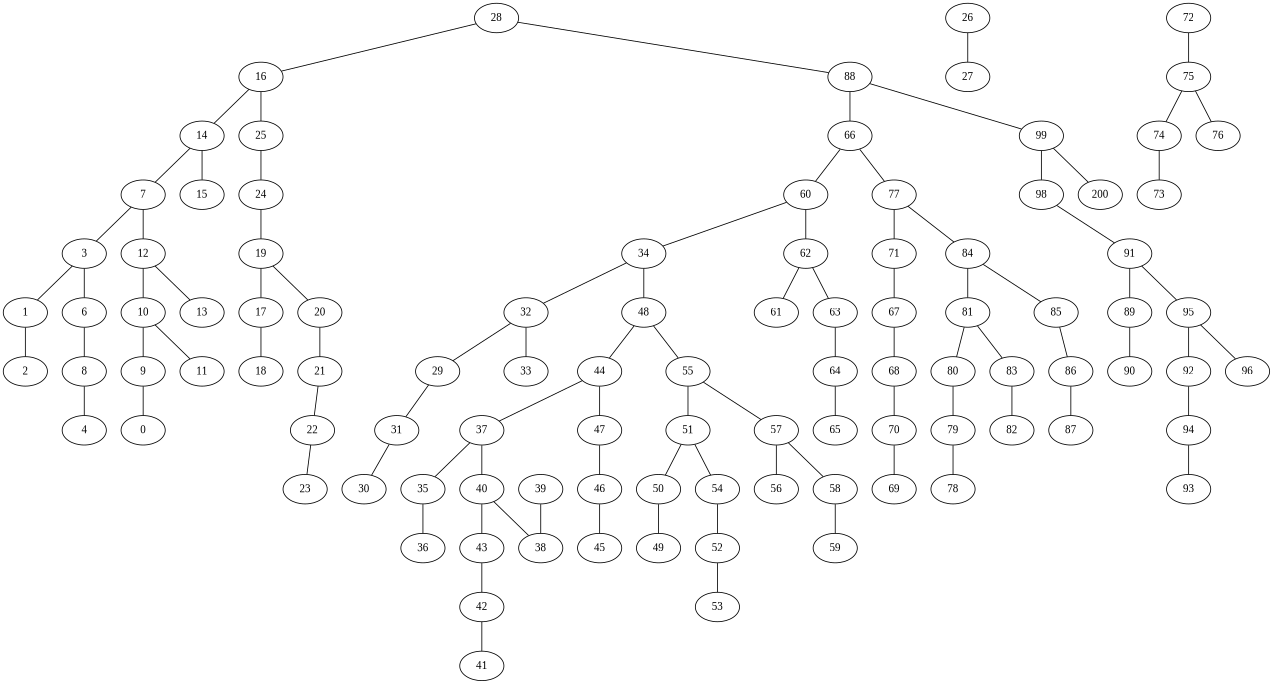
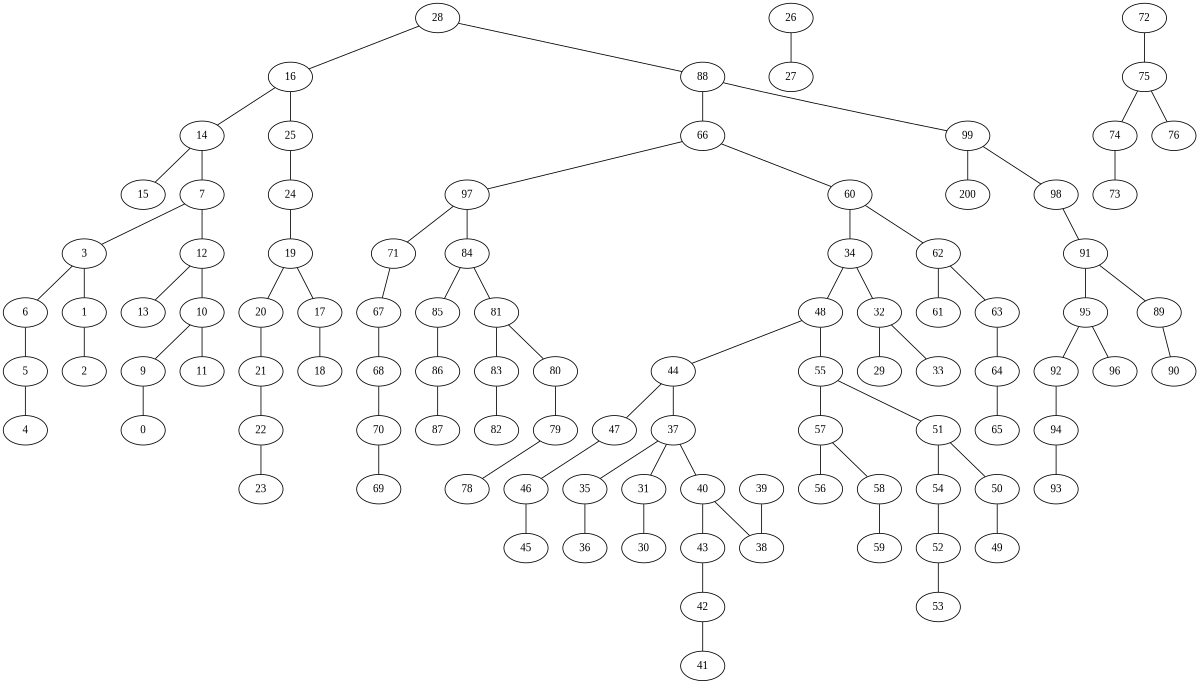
node "77": label "77" -> "97"
node "8": label "8" -> "5"
edge "29" -- "31": now "37" -- "31"
